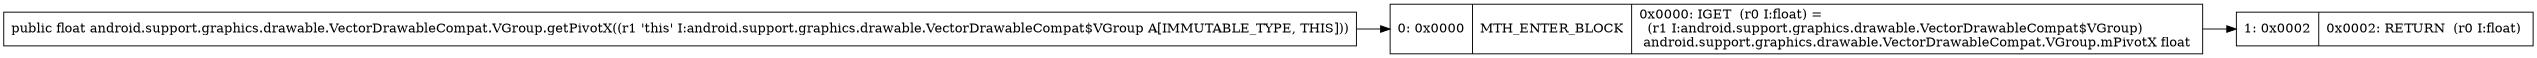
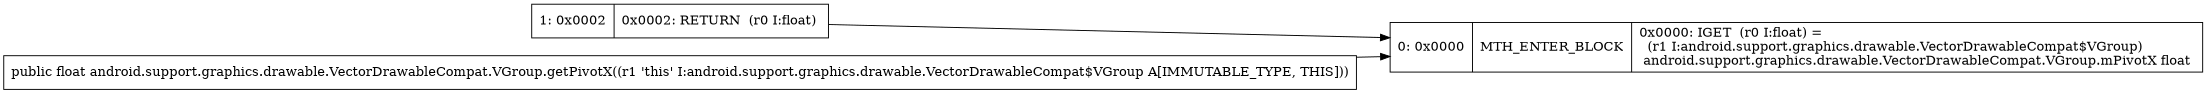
edge "0: 0x0000" -> "1: 0x0002": reversed
